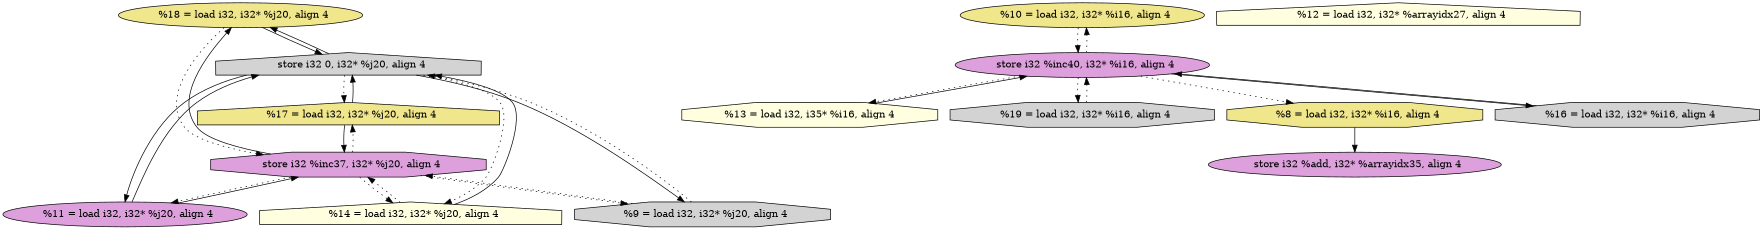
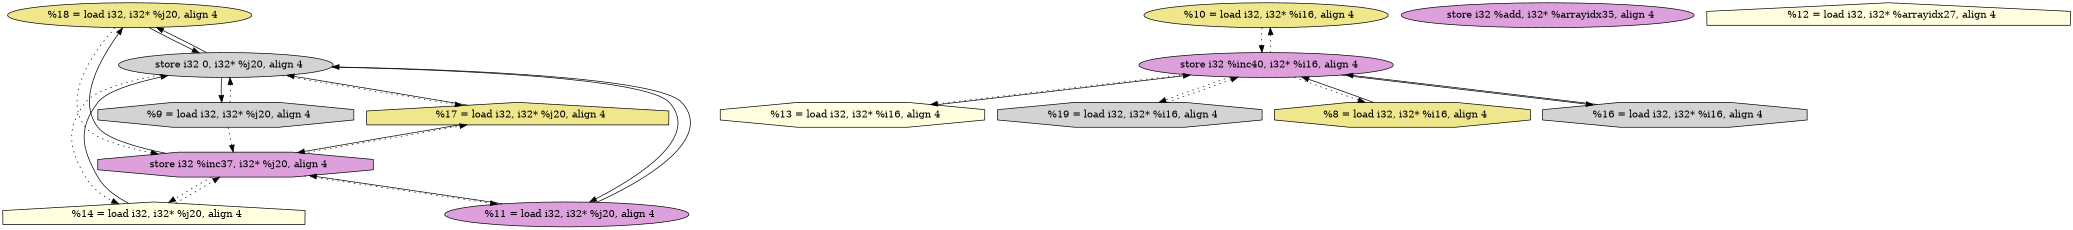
node "store i32 0, i32* %j20, align 4": shape house -> ellipse
node "%13 = load i32, i35* %i16, align 4": label "%13 = load i32, i35* %i16, align 4" -> "%13 = load i32, i32* %i16, align 4"
edge "%8 = load i32, i32* %i16, align 4" -> "store i32 %add, i32* %arrayidx35, align 4": now "%8 = load i32, i32* %i16, align 4" -> "store i32 %inc40, i32* %i16, align 4"
edge "store i32 %inc37, i32* %j20, align 4" -> "%9 = load i32, i32* %j20, align 4": removed
